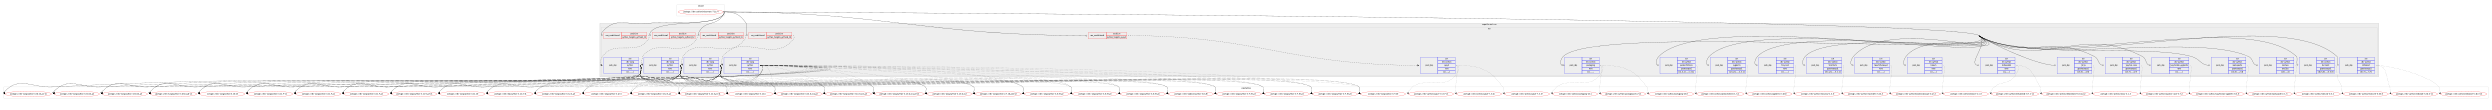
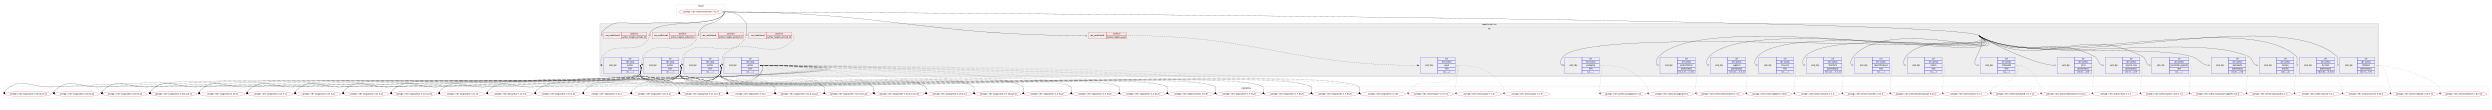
node "portage://dev-python/packaging-24.1": removed
